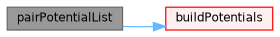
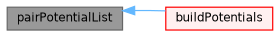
edge "pairPotentialList" -> "buildPotentials": reversed
